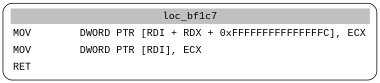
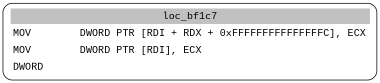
node "loc_bf1c7": text "RET" -> "DWORD"
